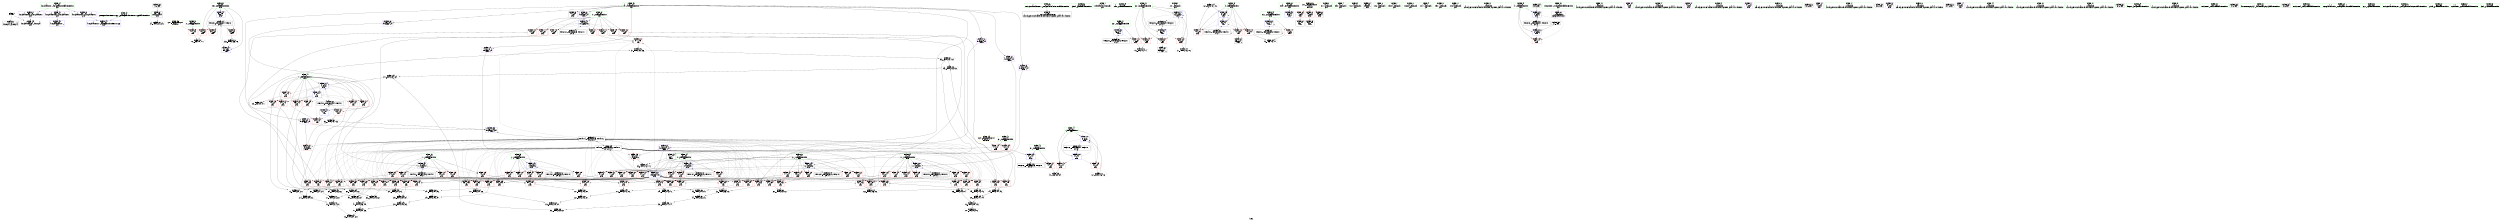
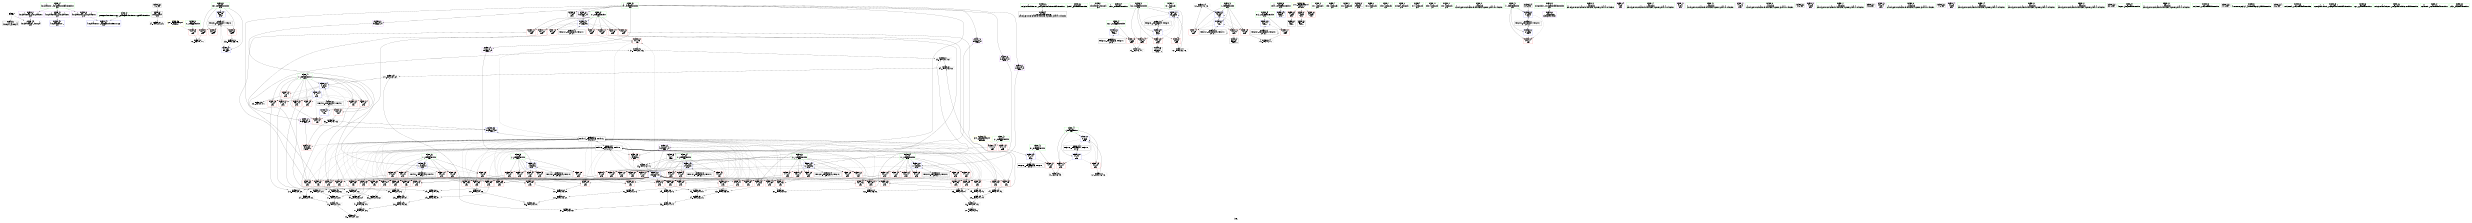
node "NodeID: 54": removed
node "NodeID: 380": removed
